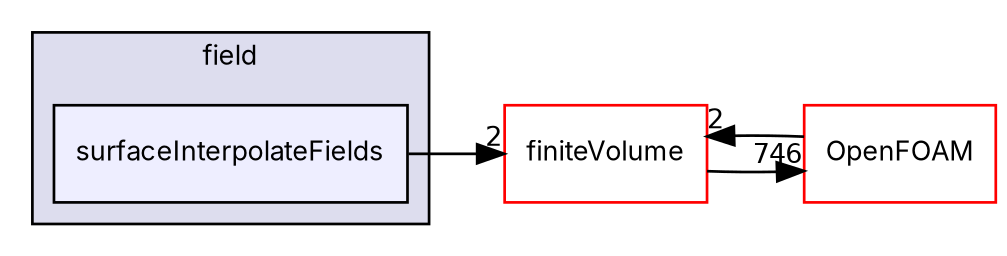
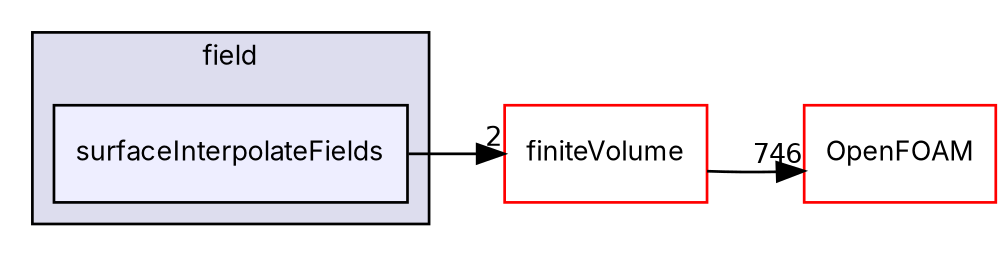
edge "OpenFOAM" -> "finiteVolume": removed
